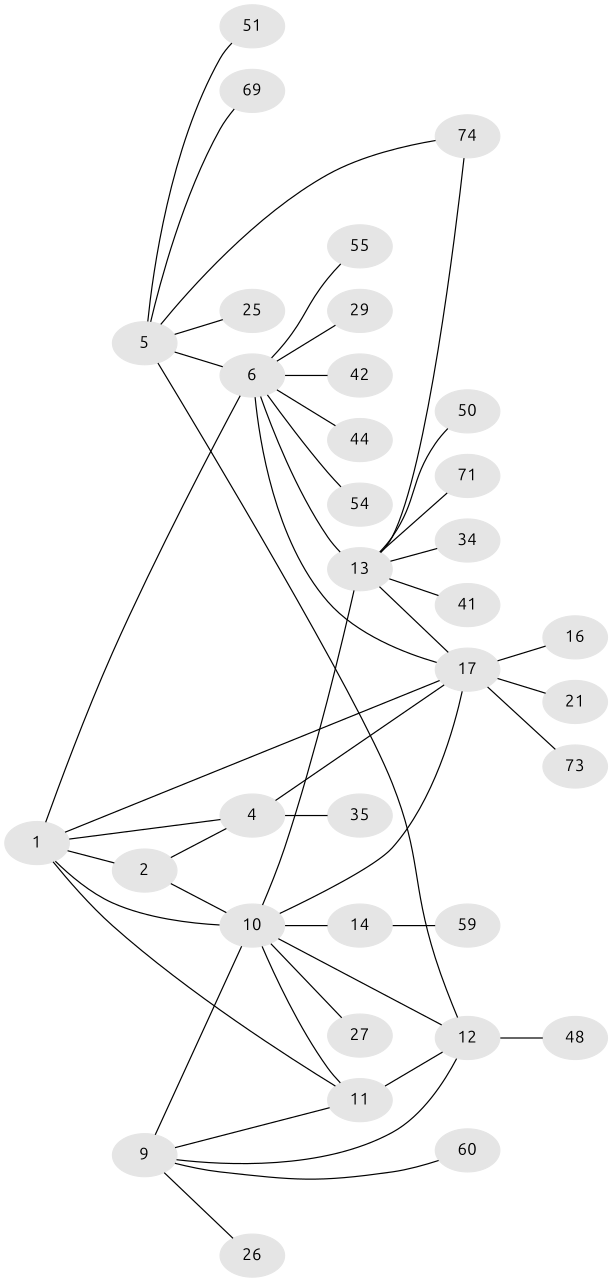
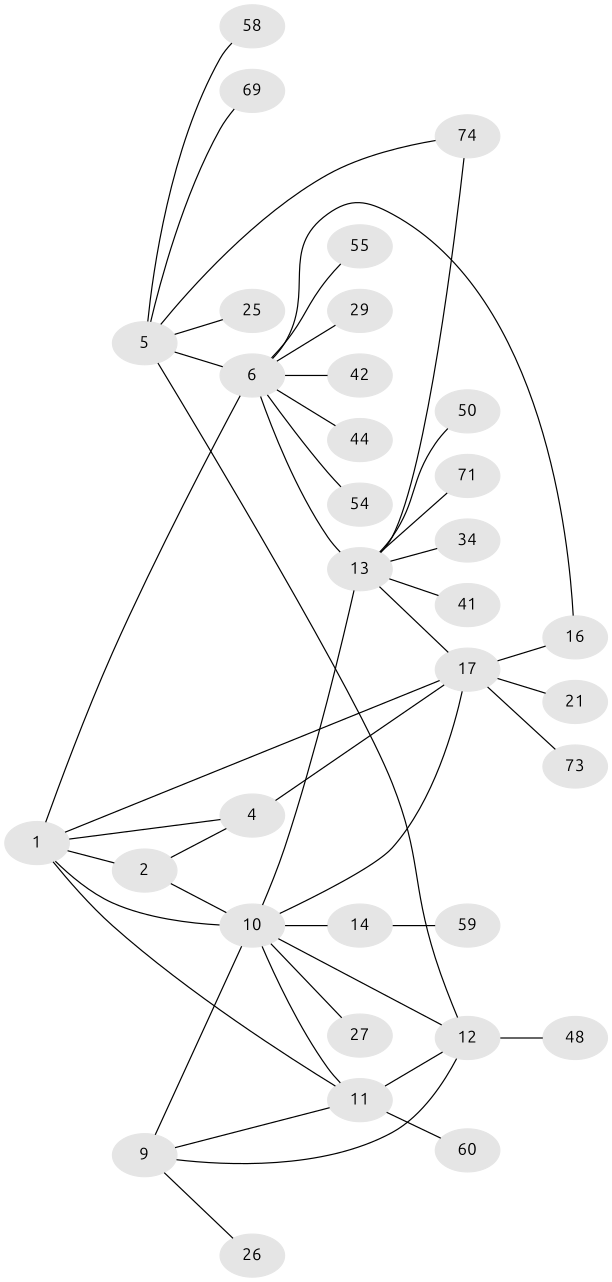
node "51": label "51" -> "58"
edge "6" -- "17": now "6" -- "16"
node "35": removed
edge "60" -- "9": now "60" -- "11"
